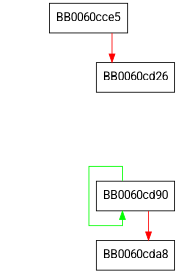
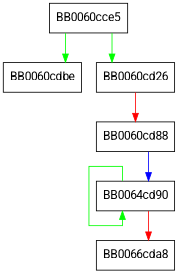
edge "BB0060cce5" -> "BB0060cd26": color red -> green
node "BB0060cdbe": added
node "BB0060cd88": added
node "BB0060cd90": label "BB0060cd90" -> "BB0064cd90"
node "BB0060cda8": label "BB0060cda8" -> "BB0066cda8"
